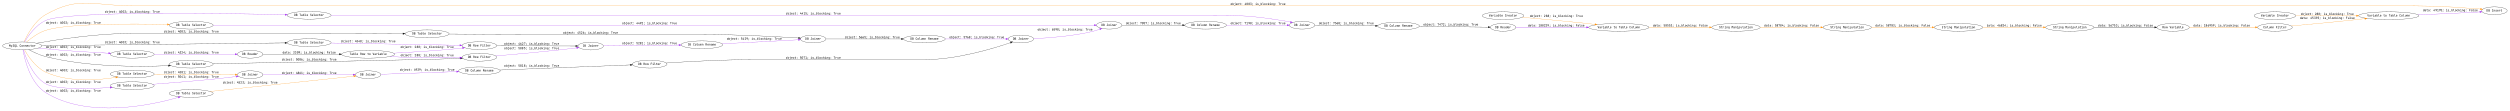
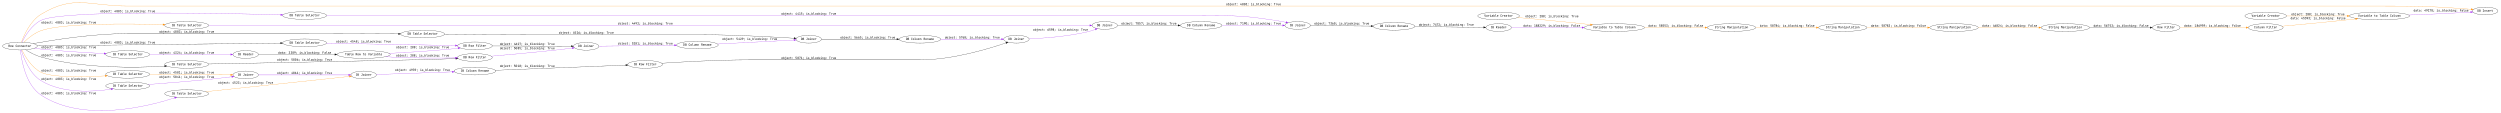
node "Row Variable": label "Row Variable" -> "Row Filter"
node "MySQL Connector": label "MySQL Connector" -> "Row Connector"
